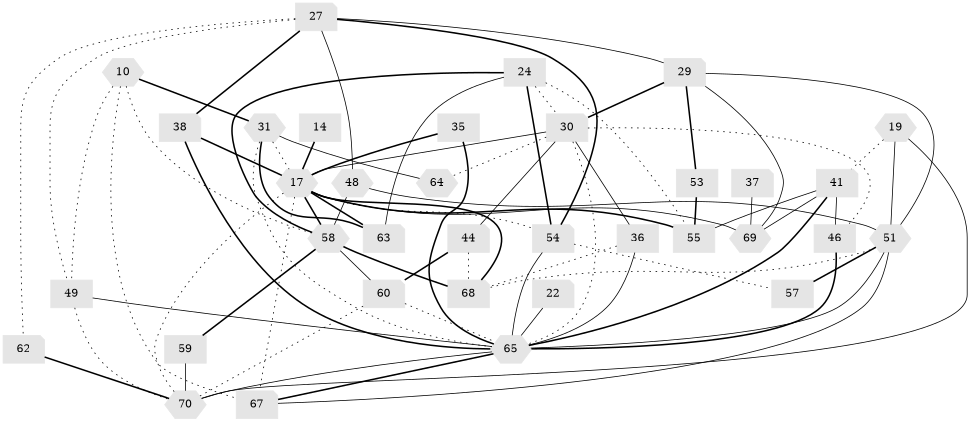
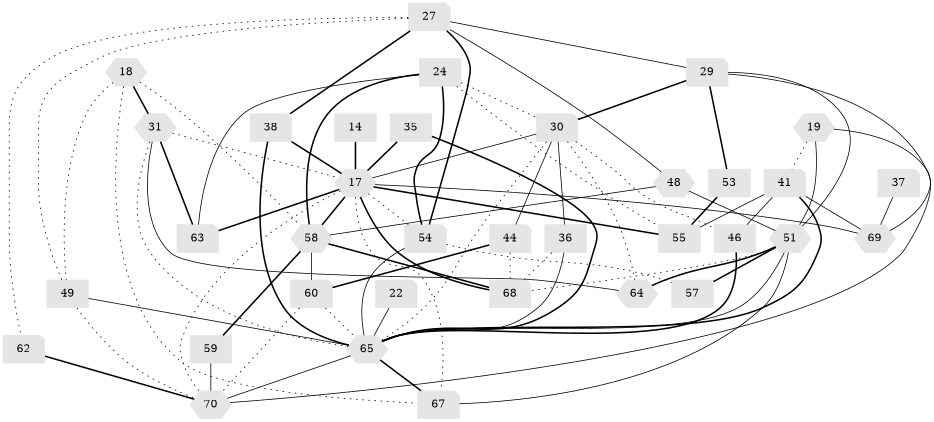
node "10": label "10" -> "18"
edge "51" -- "64": added
